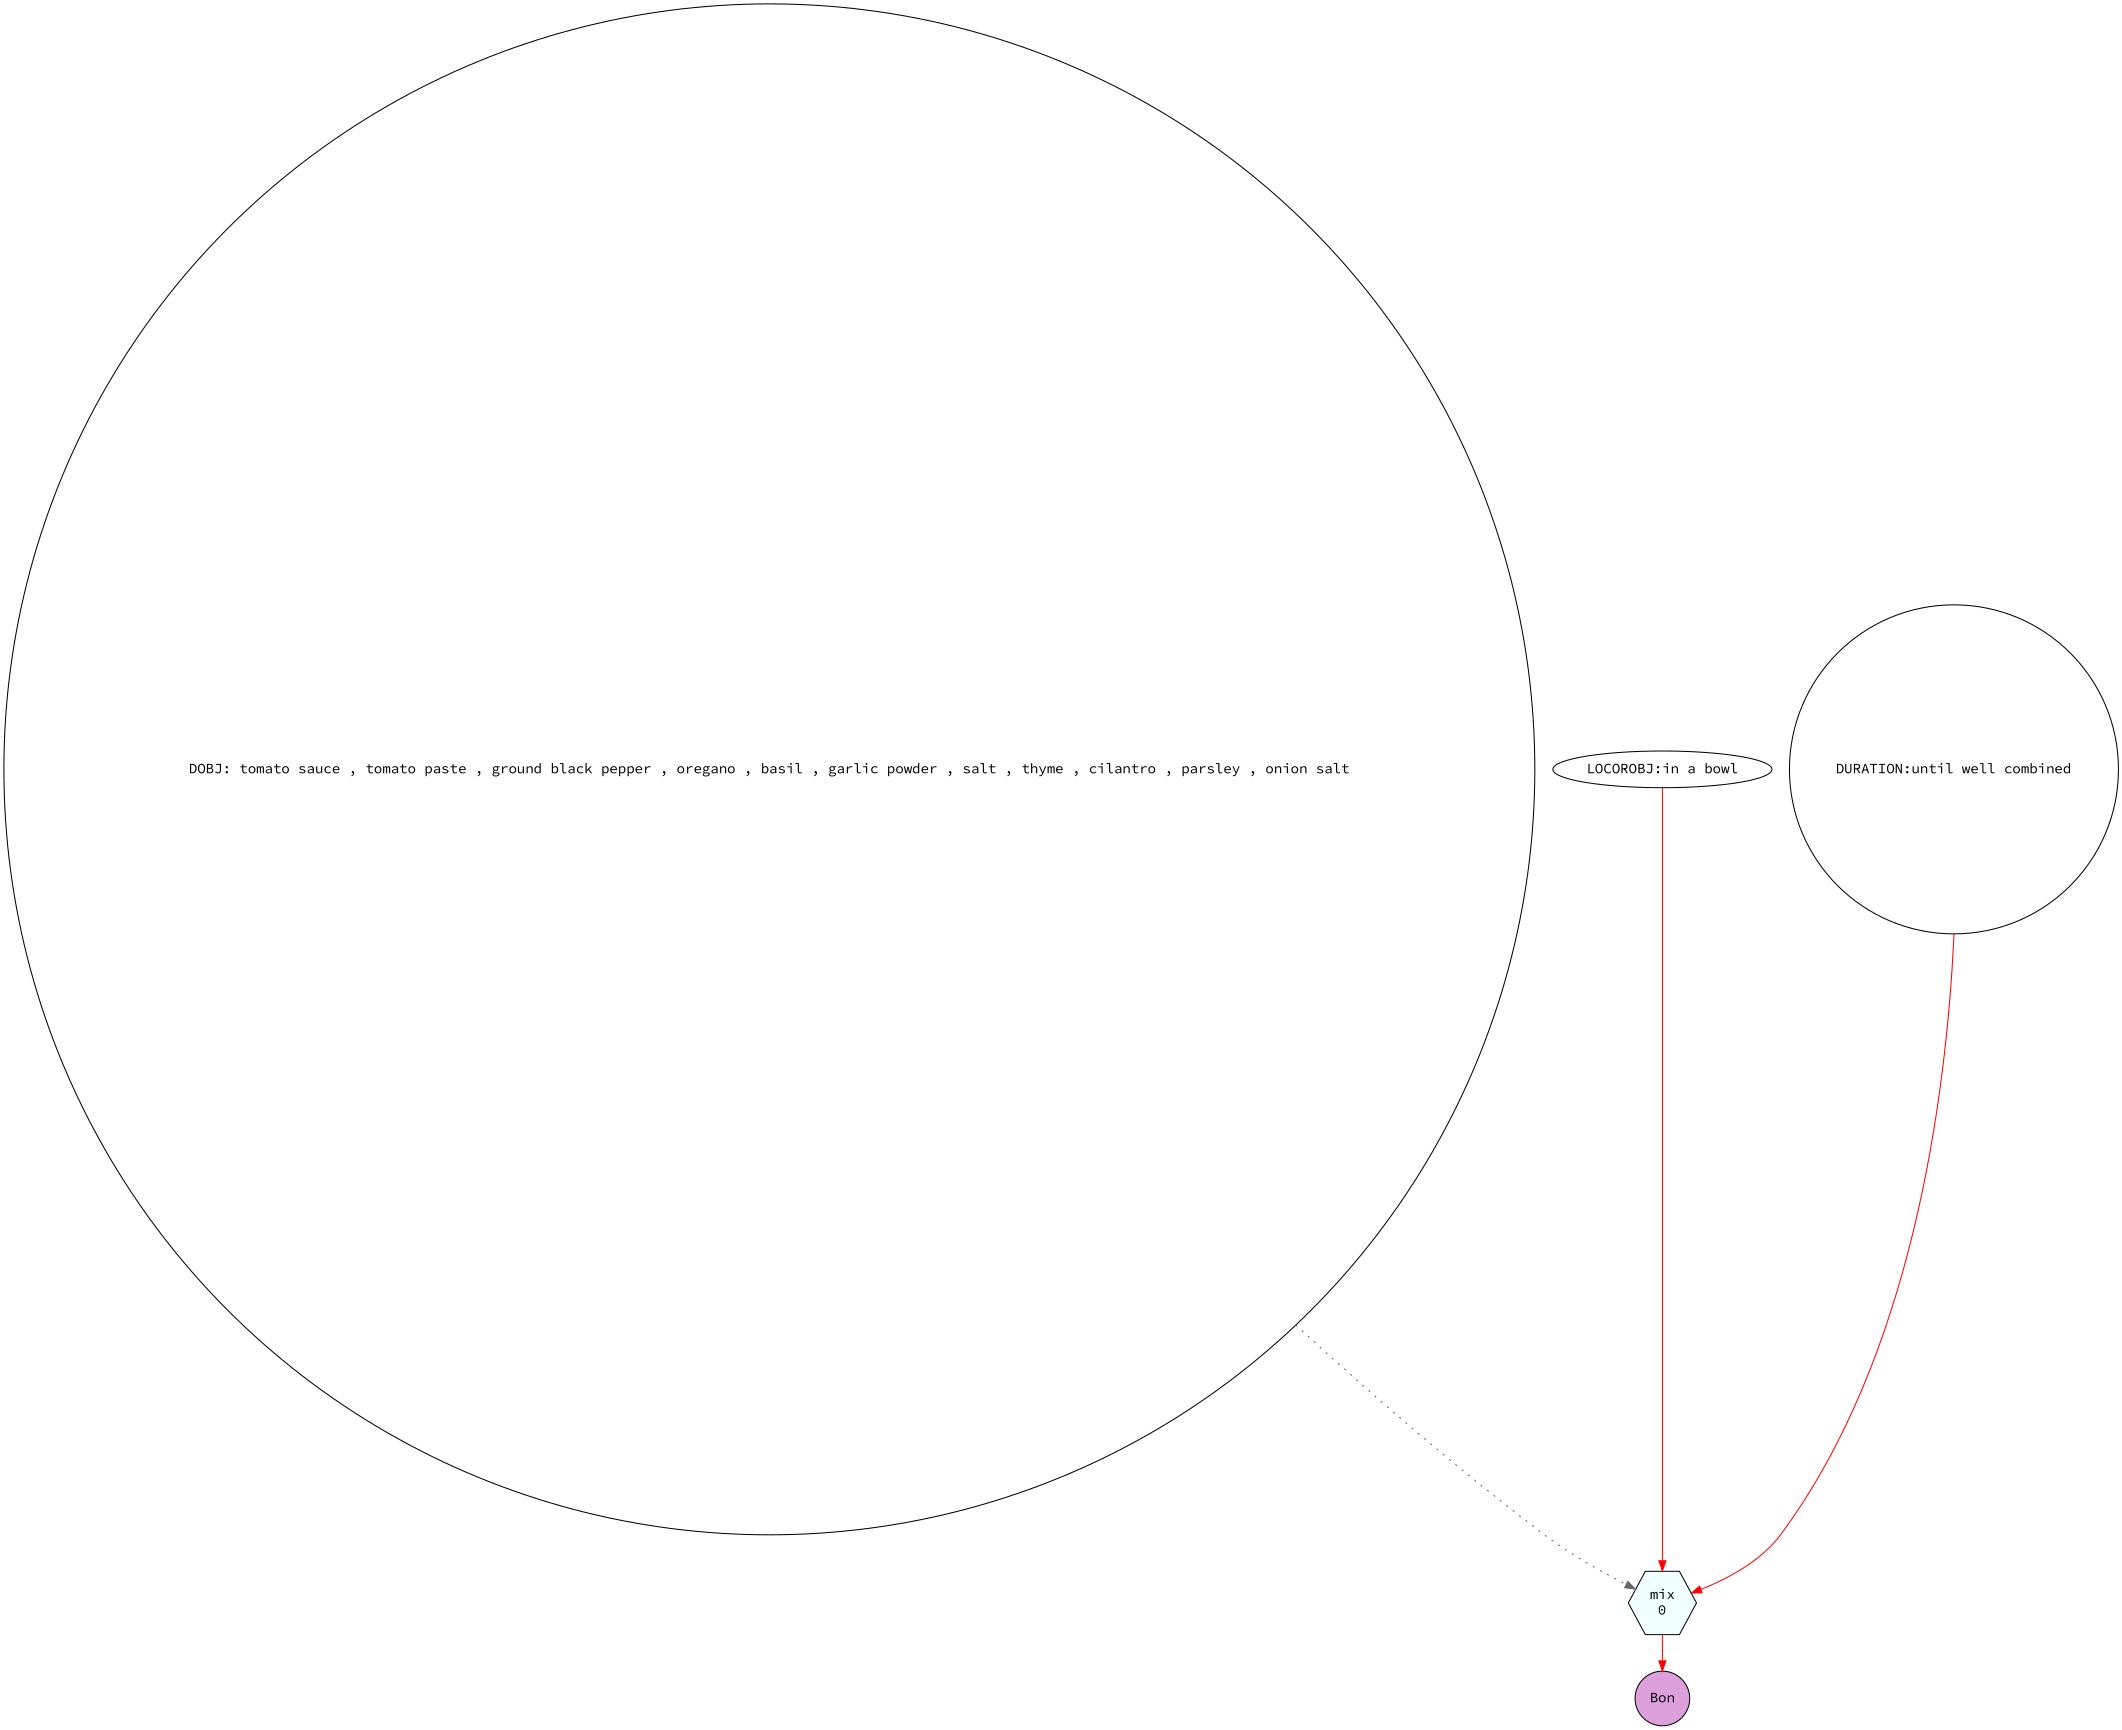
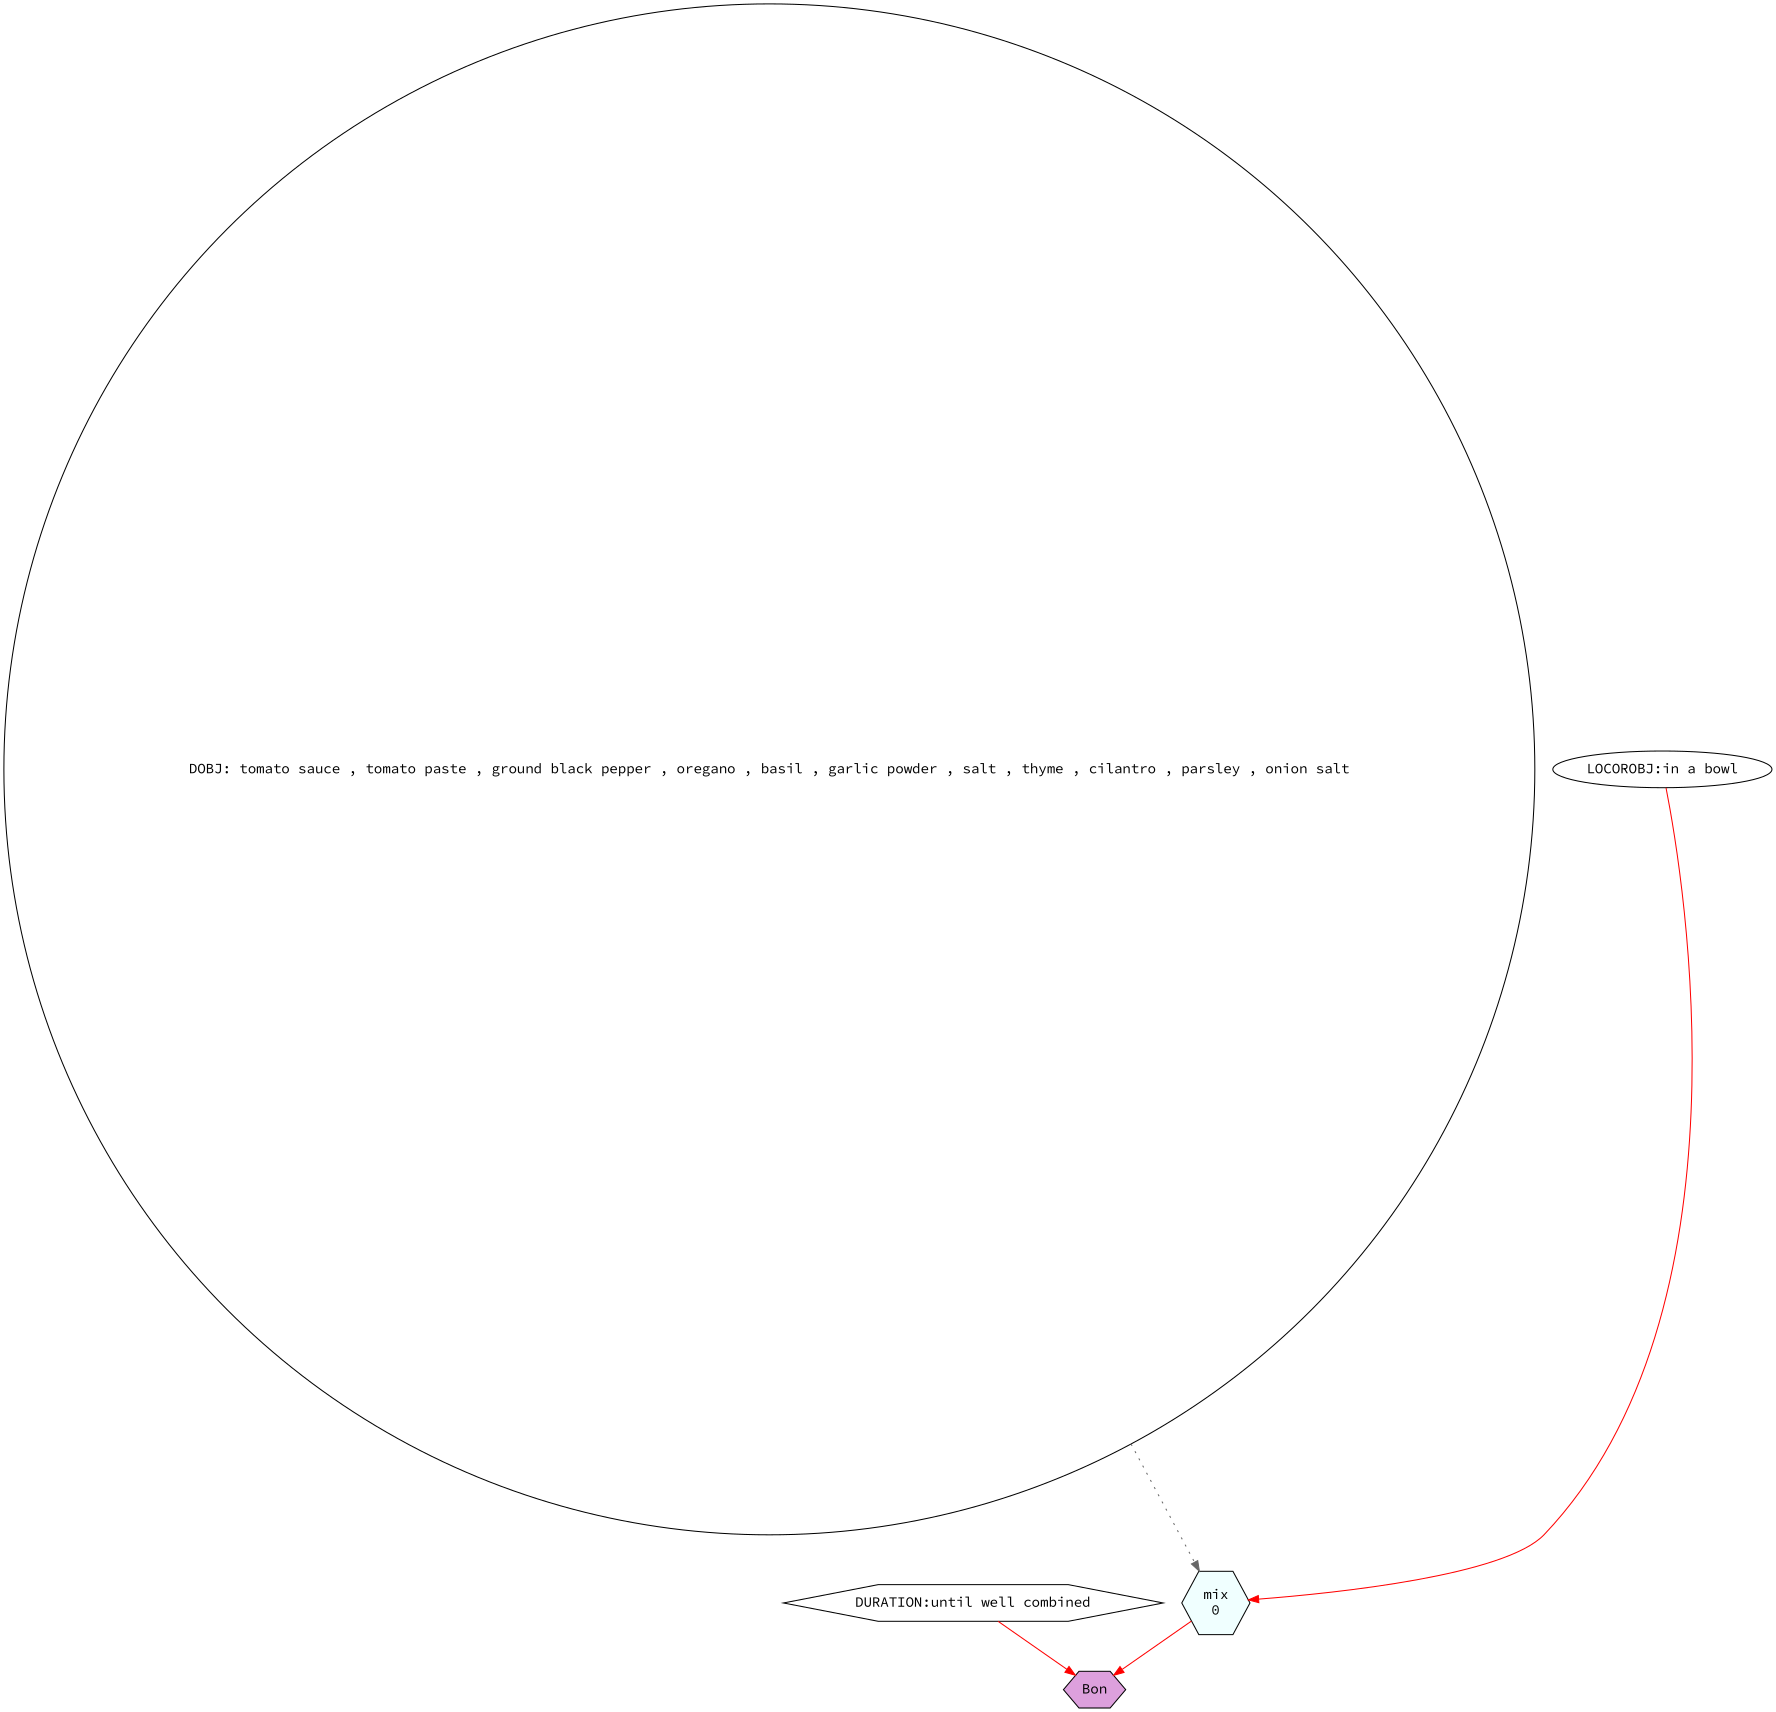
node "DURATION:until well combined": shape circle -> hexagon
edge "DURATION:until well combined" -> "mix 0": now "DURATION:until well combined" -> "Bon"
node "Bon": shape circle -> hexagon
